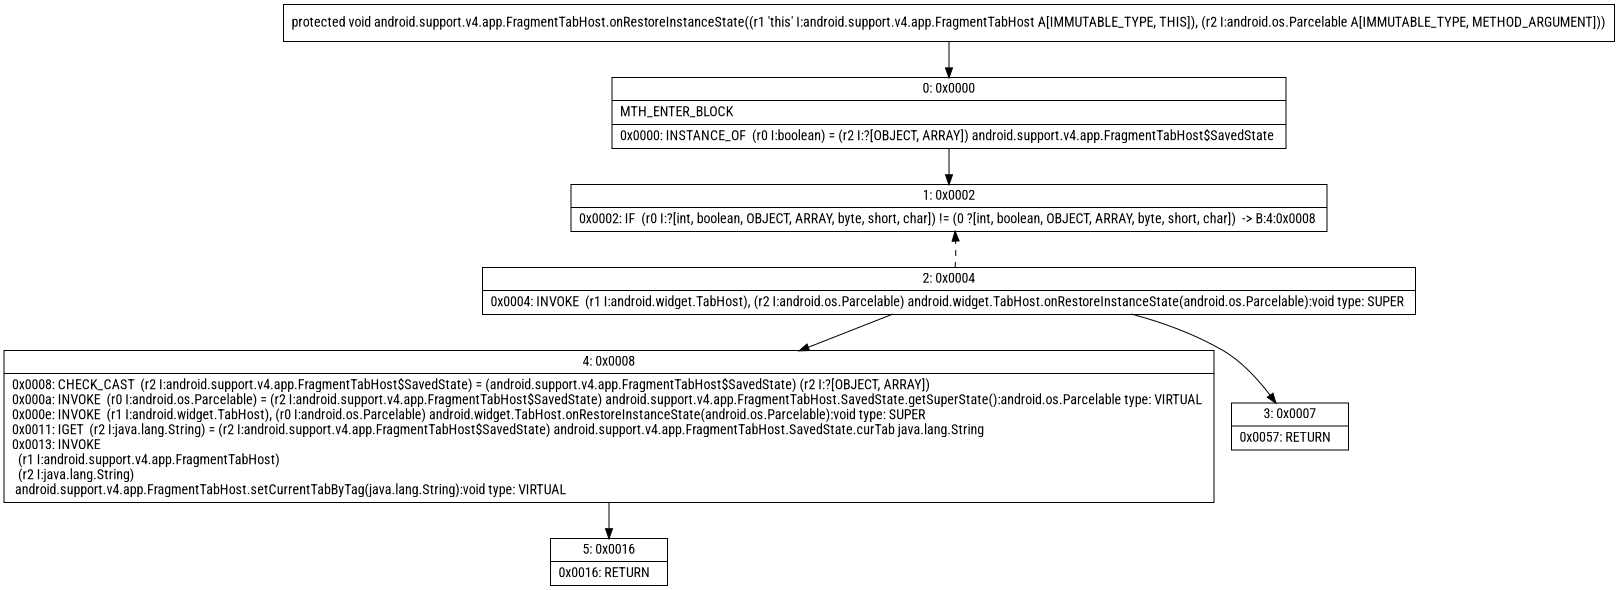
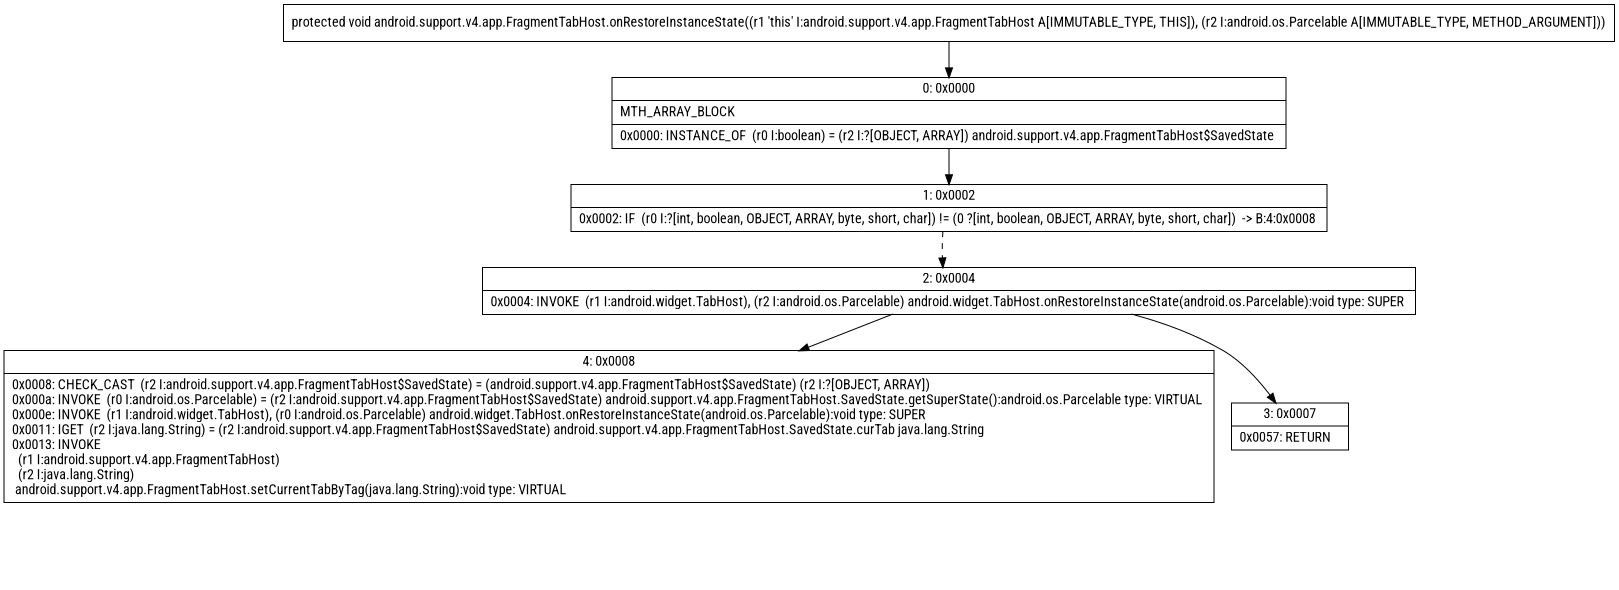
node "0: 0x0000": text "MTH_ENTER_BLOCK" -> "MTH_ARRAY_BLOCK"
edge "2: 0x0004" -> "1: 0x0002": reversed
node "5: 0x0016": removed
